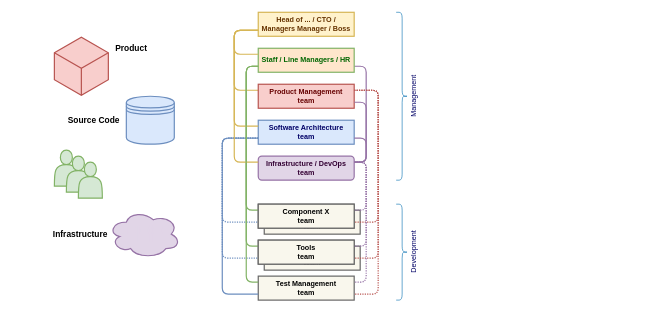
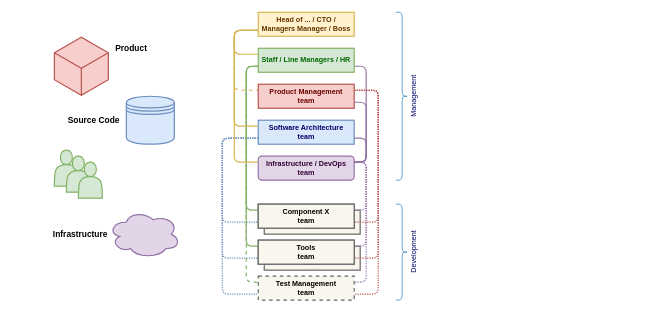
node "Staff / Line Managers / HR": fillcolor #ffe6cc -> #d5e8d4
edge "Head of ... / CTO / Managers Manager / Boss" -- "Product Management team": style solid -> dashed
edge "Staff / Line Managers / HR" -- "Test Management team": style solid -> dashed
node "Test Management team": style solid -> dashed
edge "Software Architecture team" -- "Test Management team": style solid -> dashed
